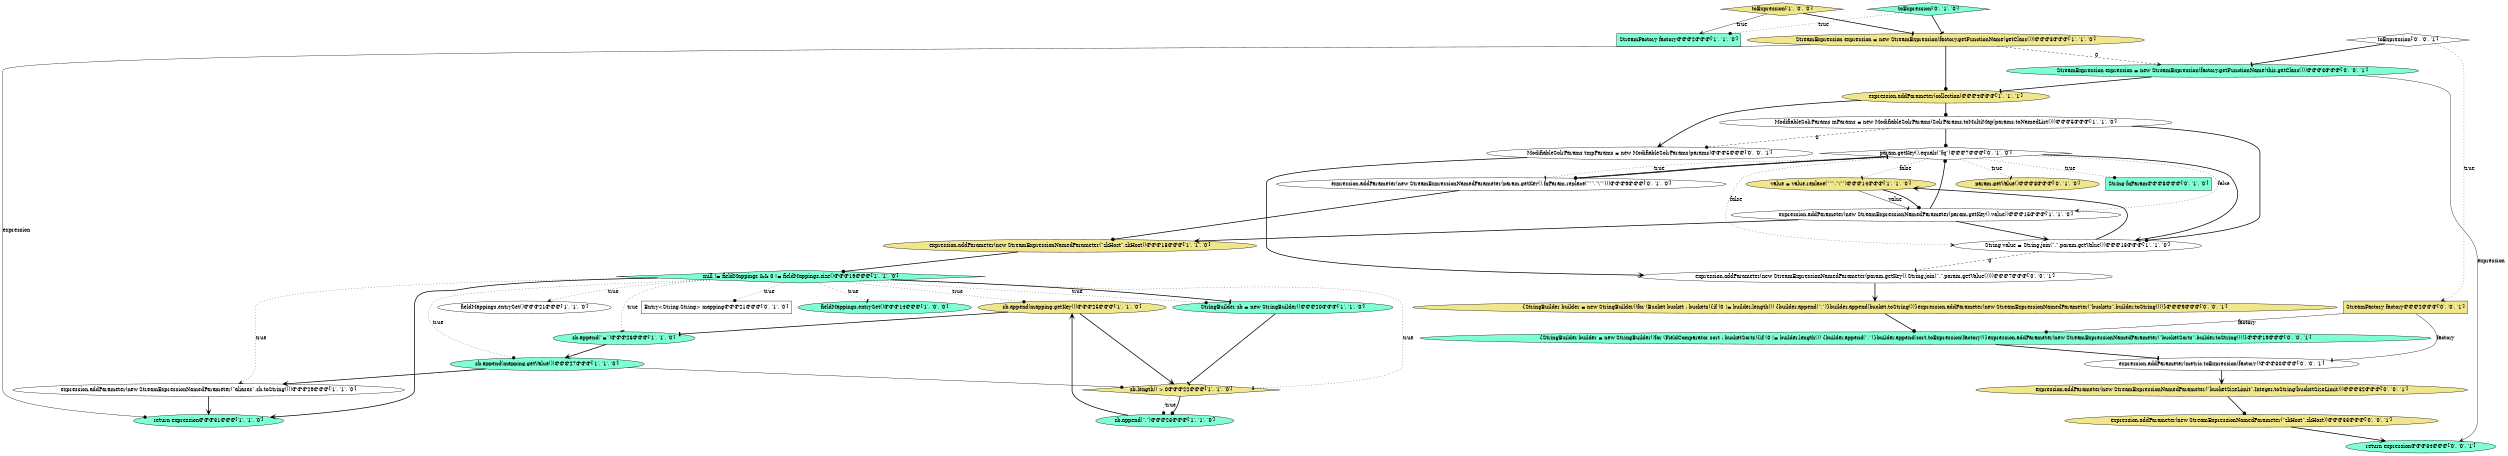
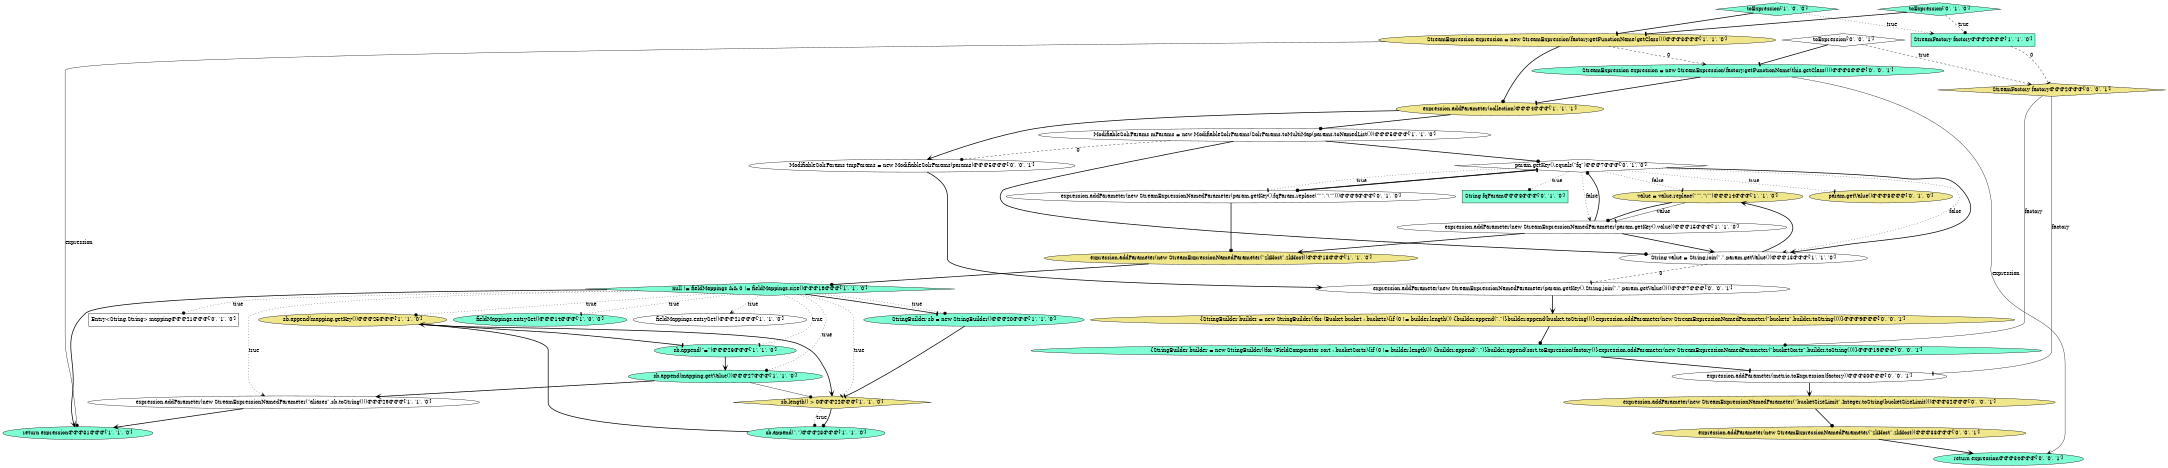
node "toExpression['1', '0', '0']": fillcolor khaki -> aquamarine
edge "toExpression['1', '0', '0']" -> "StreamFactory factory@@@2@@@['1', '1', '0']": style solid -> dotted
edge "toExpression['0', '1', '0']" -> "StreamFactory factory@@@2@@@['1', '1', '0']": style dotted -> dashed
edge "StreamFactory factory@@@2@@@['1', '1', '0']" -> "StreamFactory factory@@@2@@@['0', '0', '1']": added, label "0"
edge "toExpression['0', '0', '1']" -> "StreamFactory factory@@@2@@@['0', '0', '1']": style dotted -> dashed
node "StreamFactory factory@@@2@@@['0', '0', '1']": shape box -> diamond
